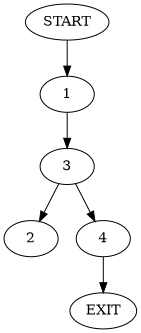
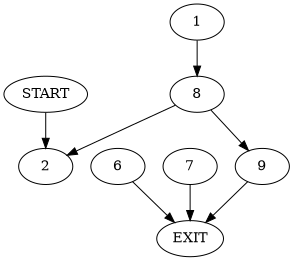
edge "START" -> "1": now "START" -> "2"
node "3": label "3" -> "8"
node "6": added
node "7": added
node "4": label "4" -> "9"
